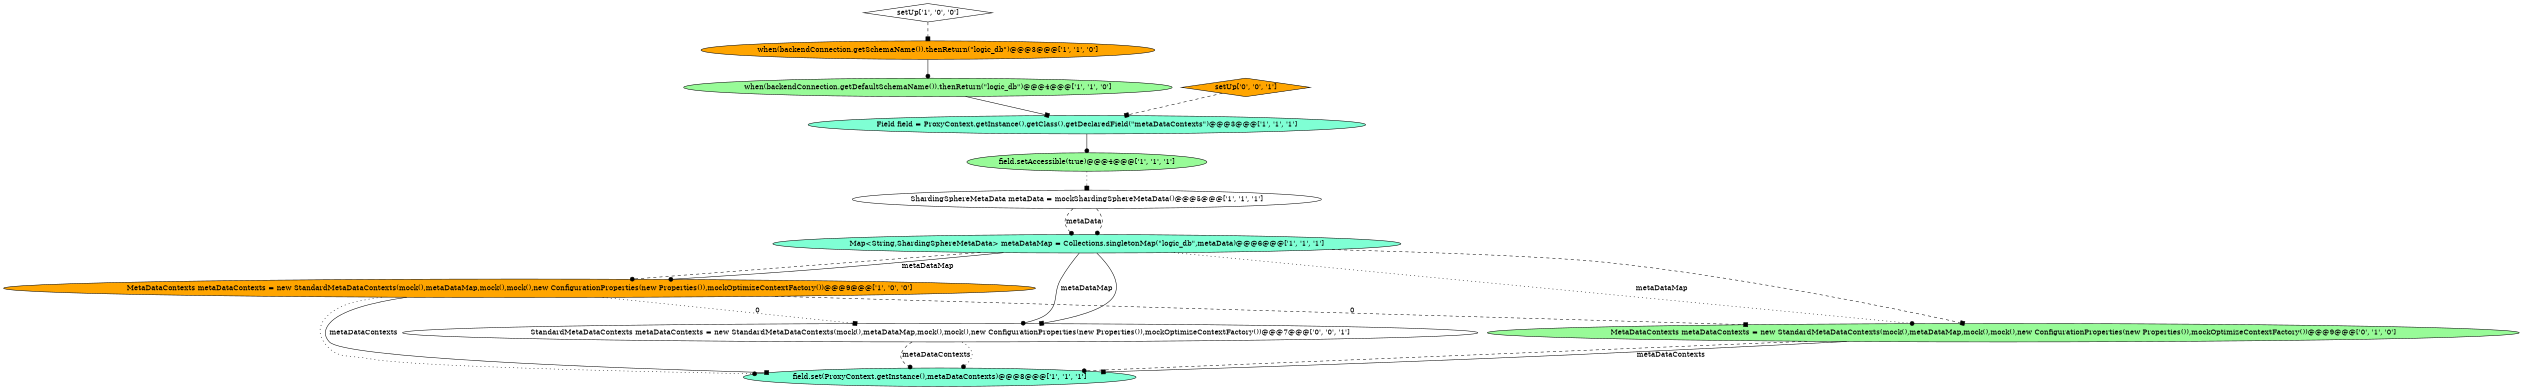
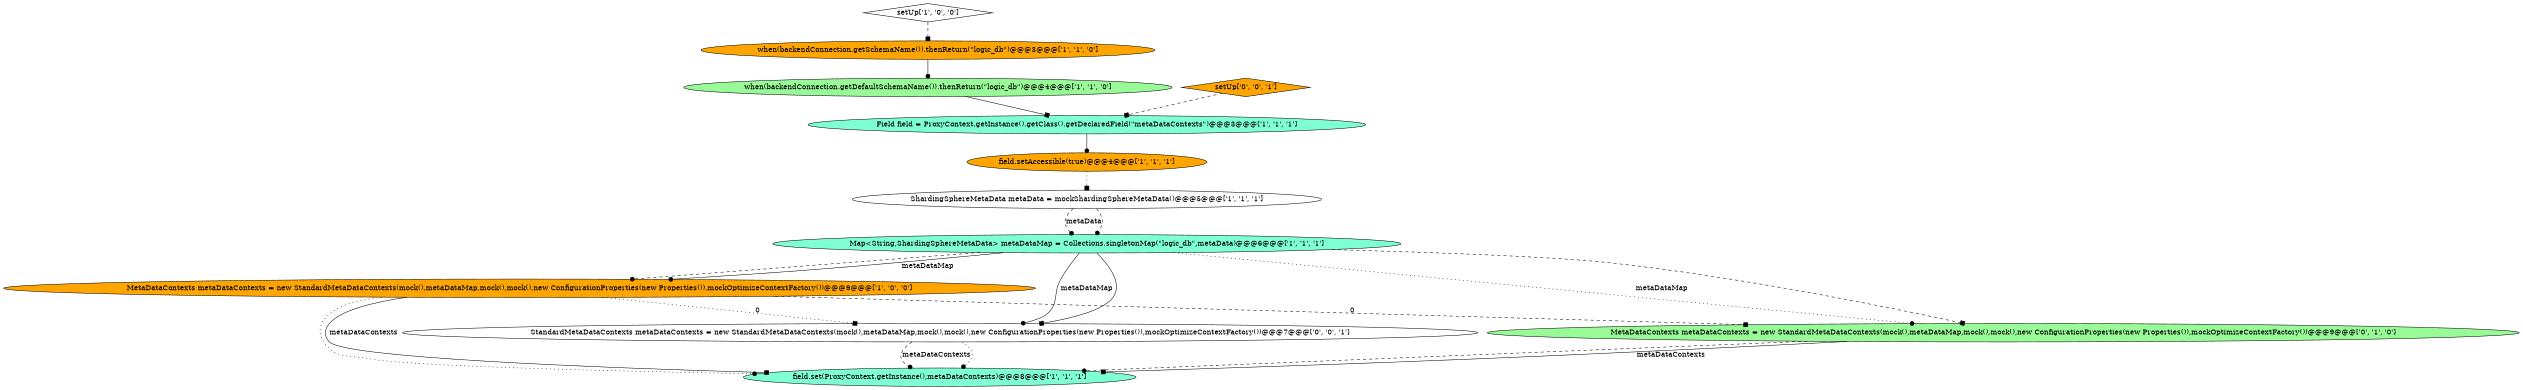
node "field.setAccessible(true)@@@4@@@['1', '1', '1']": fillcolor palegreen -> orange
